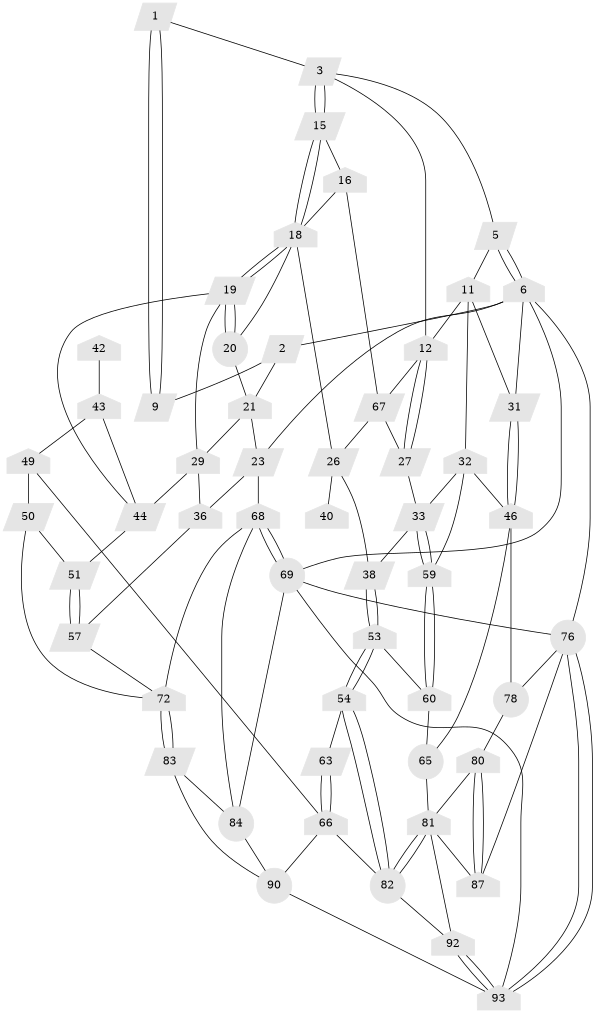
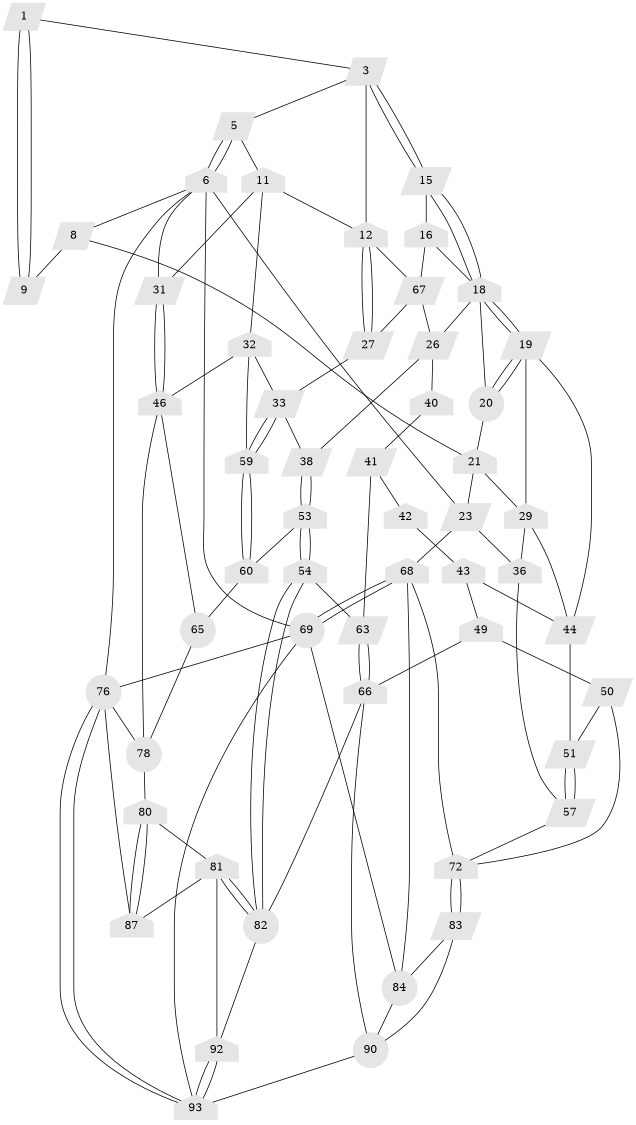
node "2": label "2" -> "8"
node "41": added
edge "65" -- "81": now "65" -- "78"
